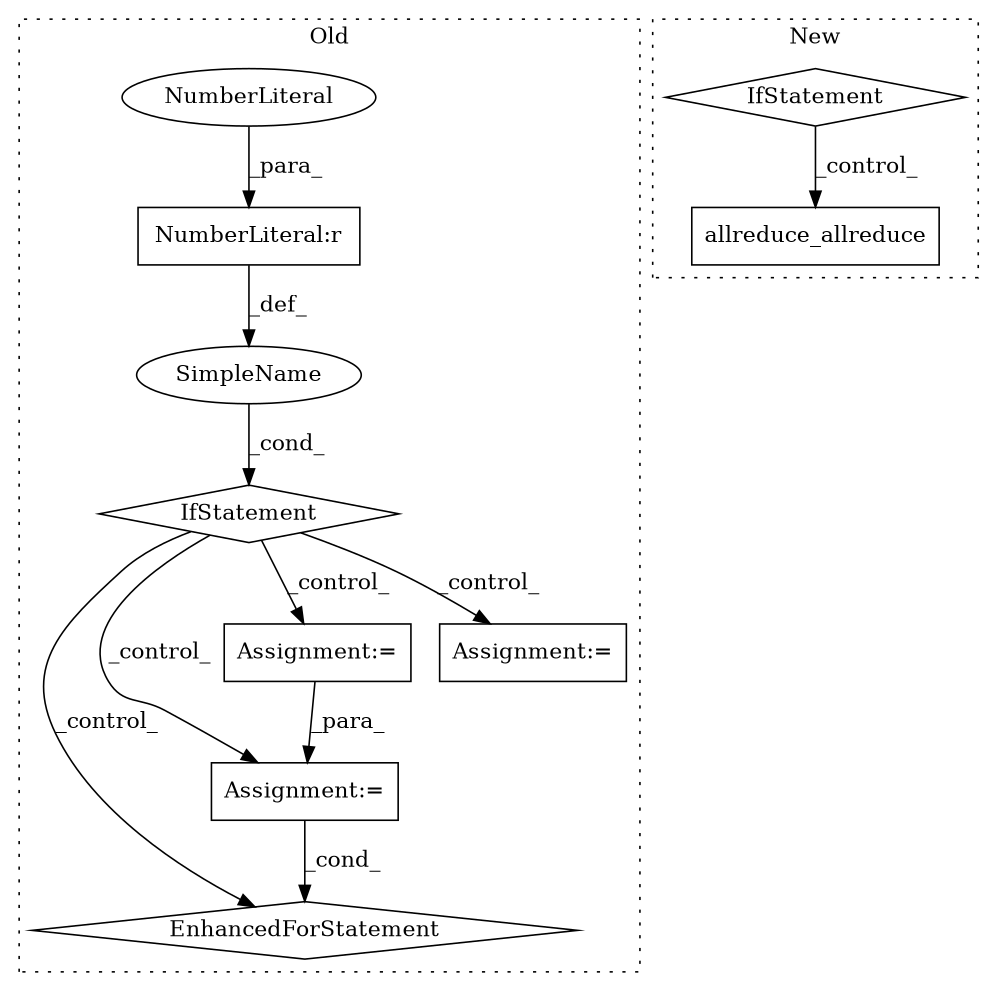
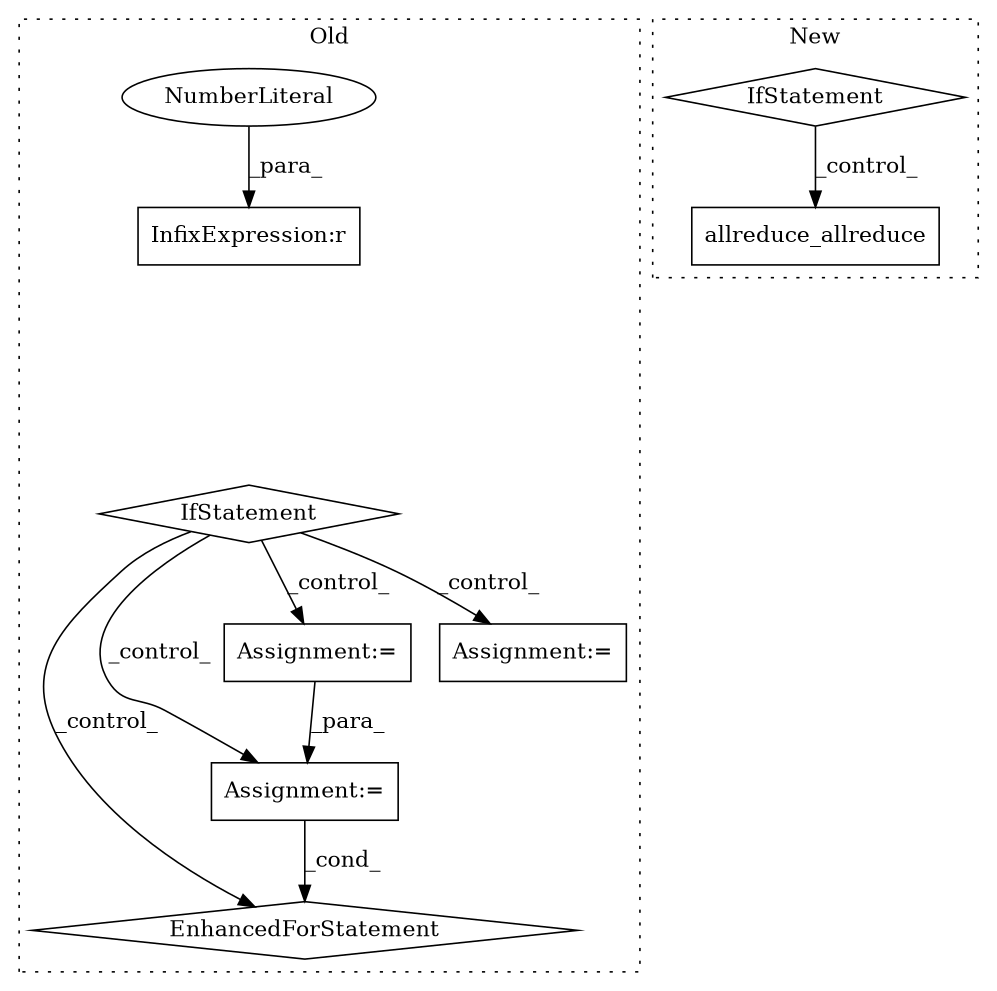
node "NumberLiteral:r": label "NumberLiteral:r" -> "InfixExpression:r"
node "SimpleName": removed
